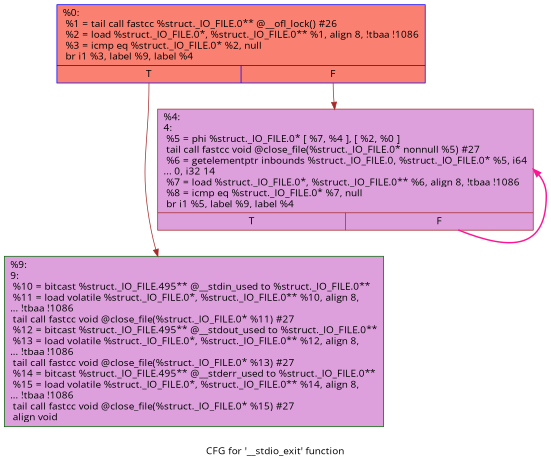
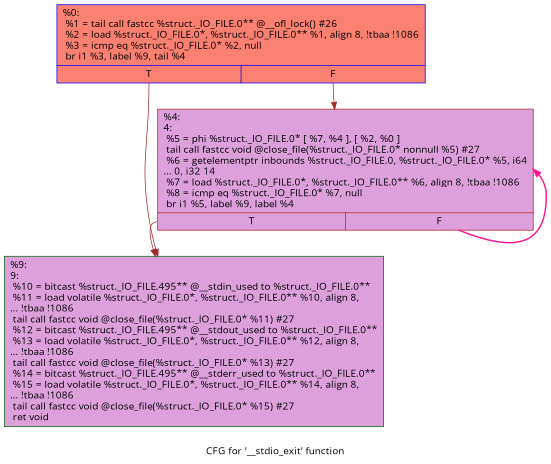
node "%0:": text "br i1 %3, label %9, label %4" -> "br i1 %3, label %9, tail %4"
edge "%4:" -> "%9:": added
node "%9:": text "align void" -> "ret void"
